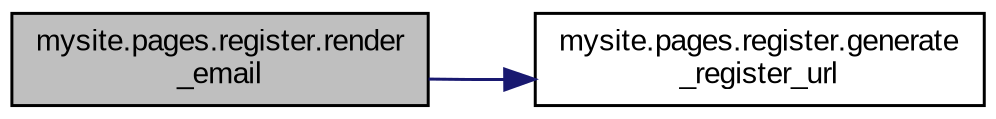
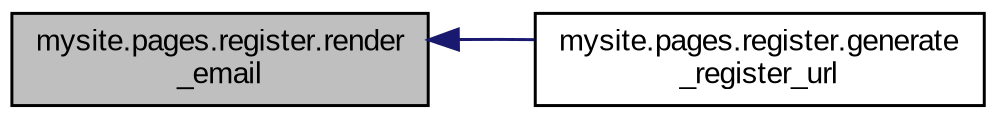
edge "mysite.pages.register.render _email" -> "mysite.pages.register.generate _register_url": reversed
